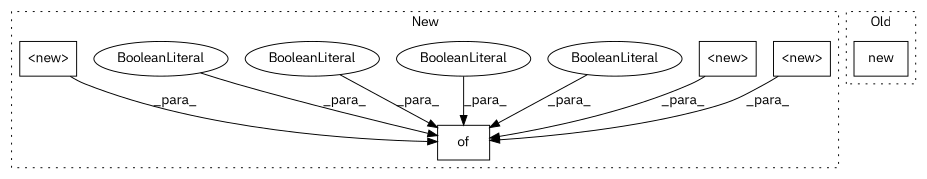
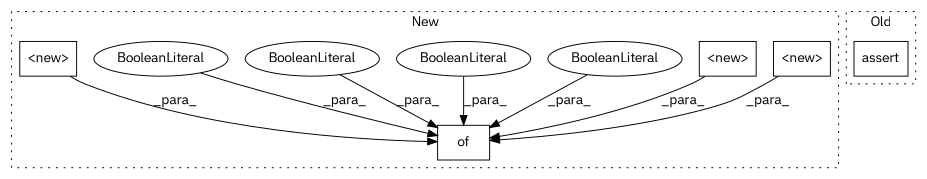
node "new": label "new" -> "assert"
